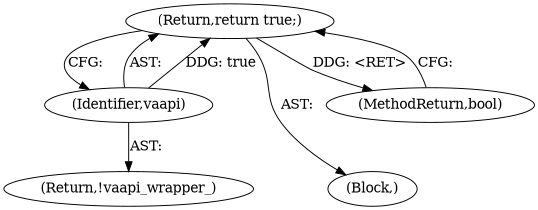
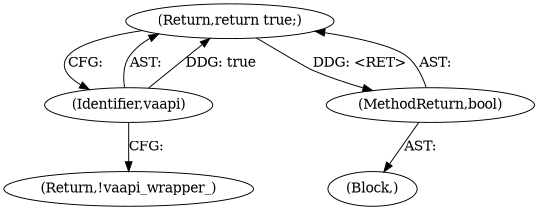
edge "(MethodReturn,bool)" -> "(Return,return true;)": label "CFG: " -> "AST: "
edge "(Return,return true;)" -> "(Block,)": now "(MethodReturn,bool)" -> "(Block,)"
edge "(Identifier,vaapi)" -> "(Return,!vaapi_wrapper_)": label "AST: " -> "CFG: "
